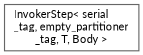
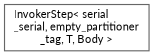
node "InvokerStep< serial _tag, empty_partitioner _tag, T, Body >": label "InvokerStep< serial _tag, empty_partitioner _tag, T, Body >" -> "InvokerStep< serial _serial, empty_partitioner _tag, T, Body >"
